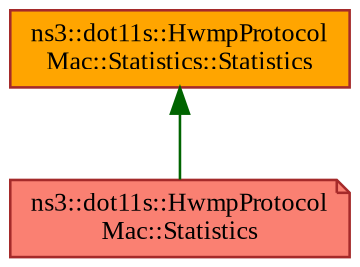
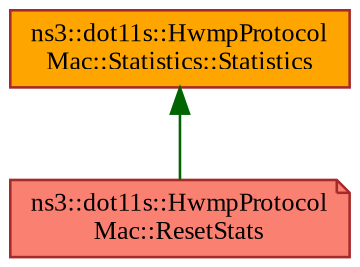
node "ns3::dot11s::HwmpProtocol Mac::Statistics": label "ns3::dot11s::HwmpProtocol Mac::Statistics" -> "ns3::dot11s::HwmpProtocol Mac::ResetStats"
